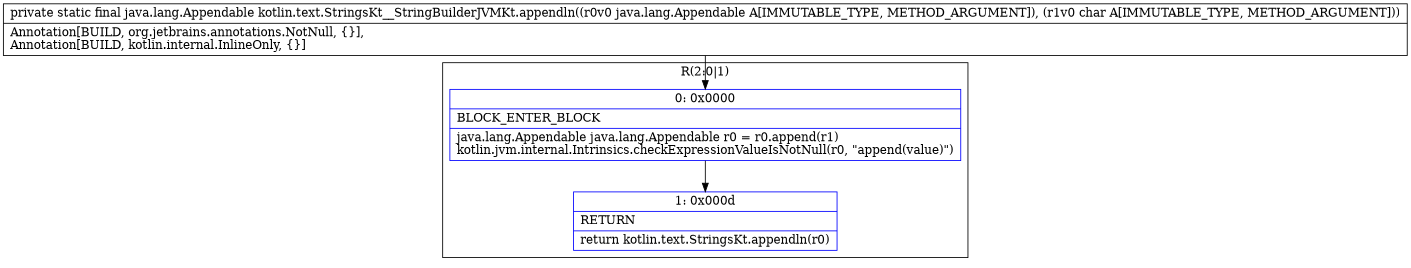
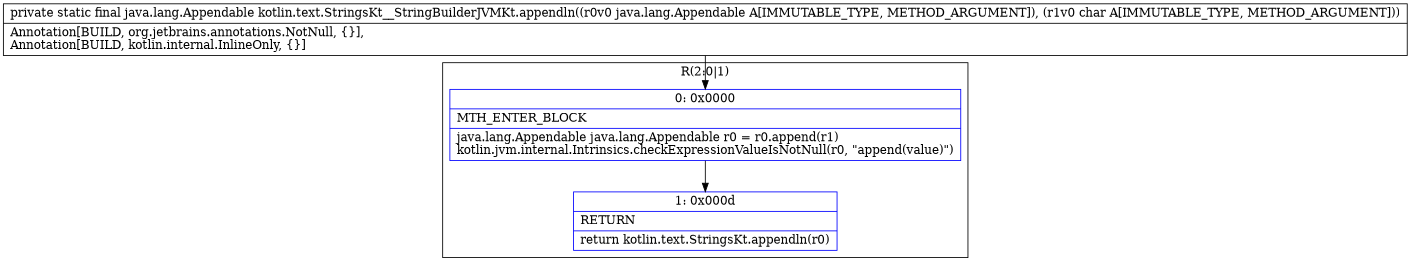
node "0: 0x0000": text "BLOCK_ENTER_BLOCK" -> "MTH_ENTER_BLOCK"
